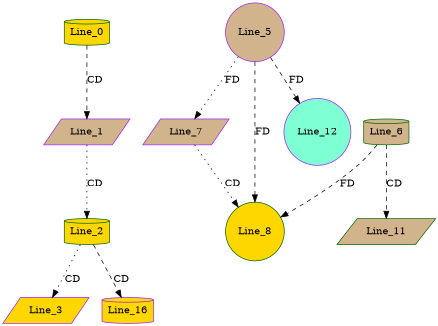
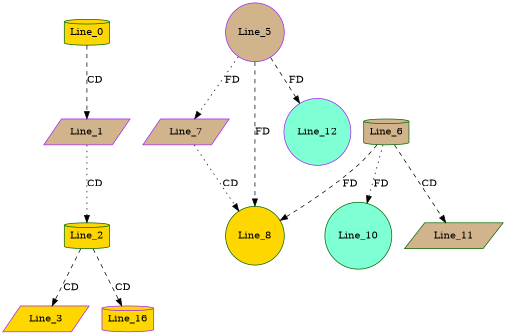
node "Line_10": added
edge "Line_2" -> "Line_3": style dotted -> dashed
